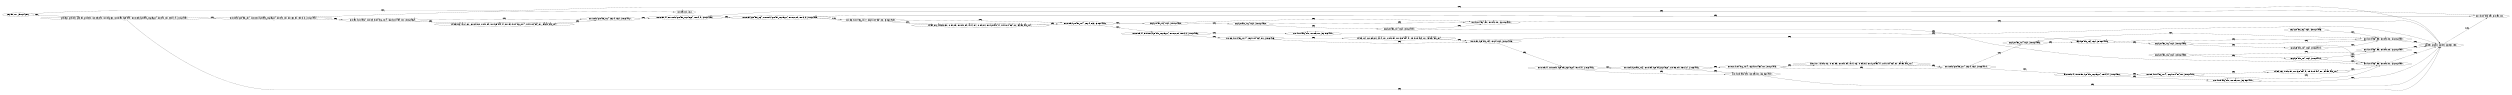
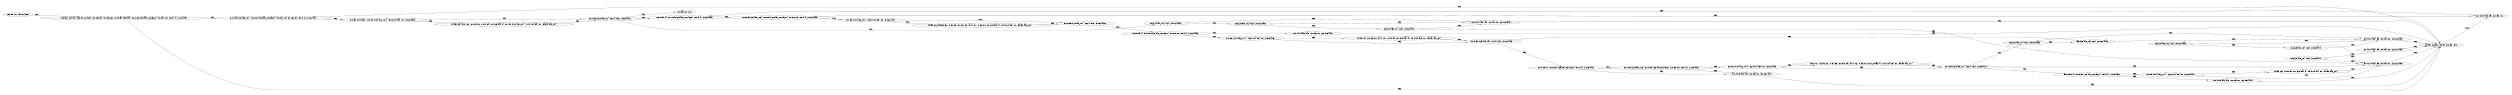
edge "'cmp edx, 0x7', 'jle 0x8046e0c'," -> "'mov eax, 0x0', 'jmp',": now "'movzx edx, byte [ebx+0x2]', 'cmp dl, 0x3d', 'je 0x8049d87'," -> "'mov eax, 0x0', 'jmp',"
edge "'movzx edx, byte [ebx+0x4]', 'cmp dl, 0x3d', 'je 0x8049dbc'," -> "'cmp byte [ebx+0x5], 0x3d', 'jne 0x8049dce',": now "'movzx edx, byte [ebx+0x2]', 'cmp dl, 0x3d', 'je 0x8049d87'," -> "'cmp byte [ebx+0x5], 0x3d', 'jne 0x8049dce',"
node "'cmp byte [ebx+0x3], 0x3d', 'jne 0x8049da5',": removed
edge "'cmp byte [ebx+0x5], 0x3d', 'jne 0x8049da5'," -> "'cmp byte [ebx+0x6], 0x3d', 'jne 0x8049da5',": removed, label "CFG"
node "'pop ebx', 'pop esi', 'pop edi', 'pop ebp', 'retn',": label "'pop ebx', 'pop esi', 'pop edi', 'pop ebp', 'retn'," -> "'pop ebx', 'pop ebp', 'pop edi', 'pop ebp', 'retn',"
node "'cmp byte [ebx+0x6], 0x3d', 'jne 0x8049dee',": removed
edge "'movzx edx, byte [ebx+0x7]', 'cmp dl, 0x3d', 'je 0x8049d7d'," -> "'mov dword [ebp], eax', 'mov eax, 0x1', 'jmp 0x8049db7',": added, label "CFG"
